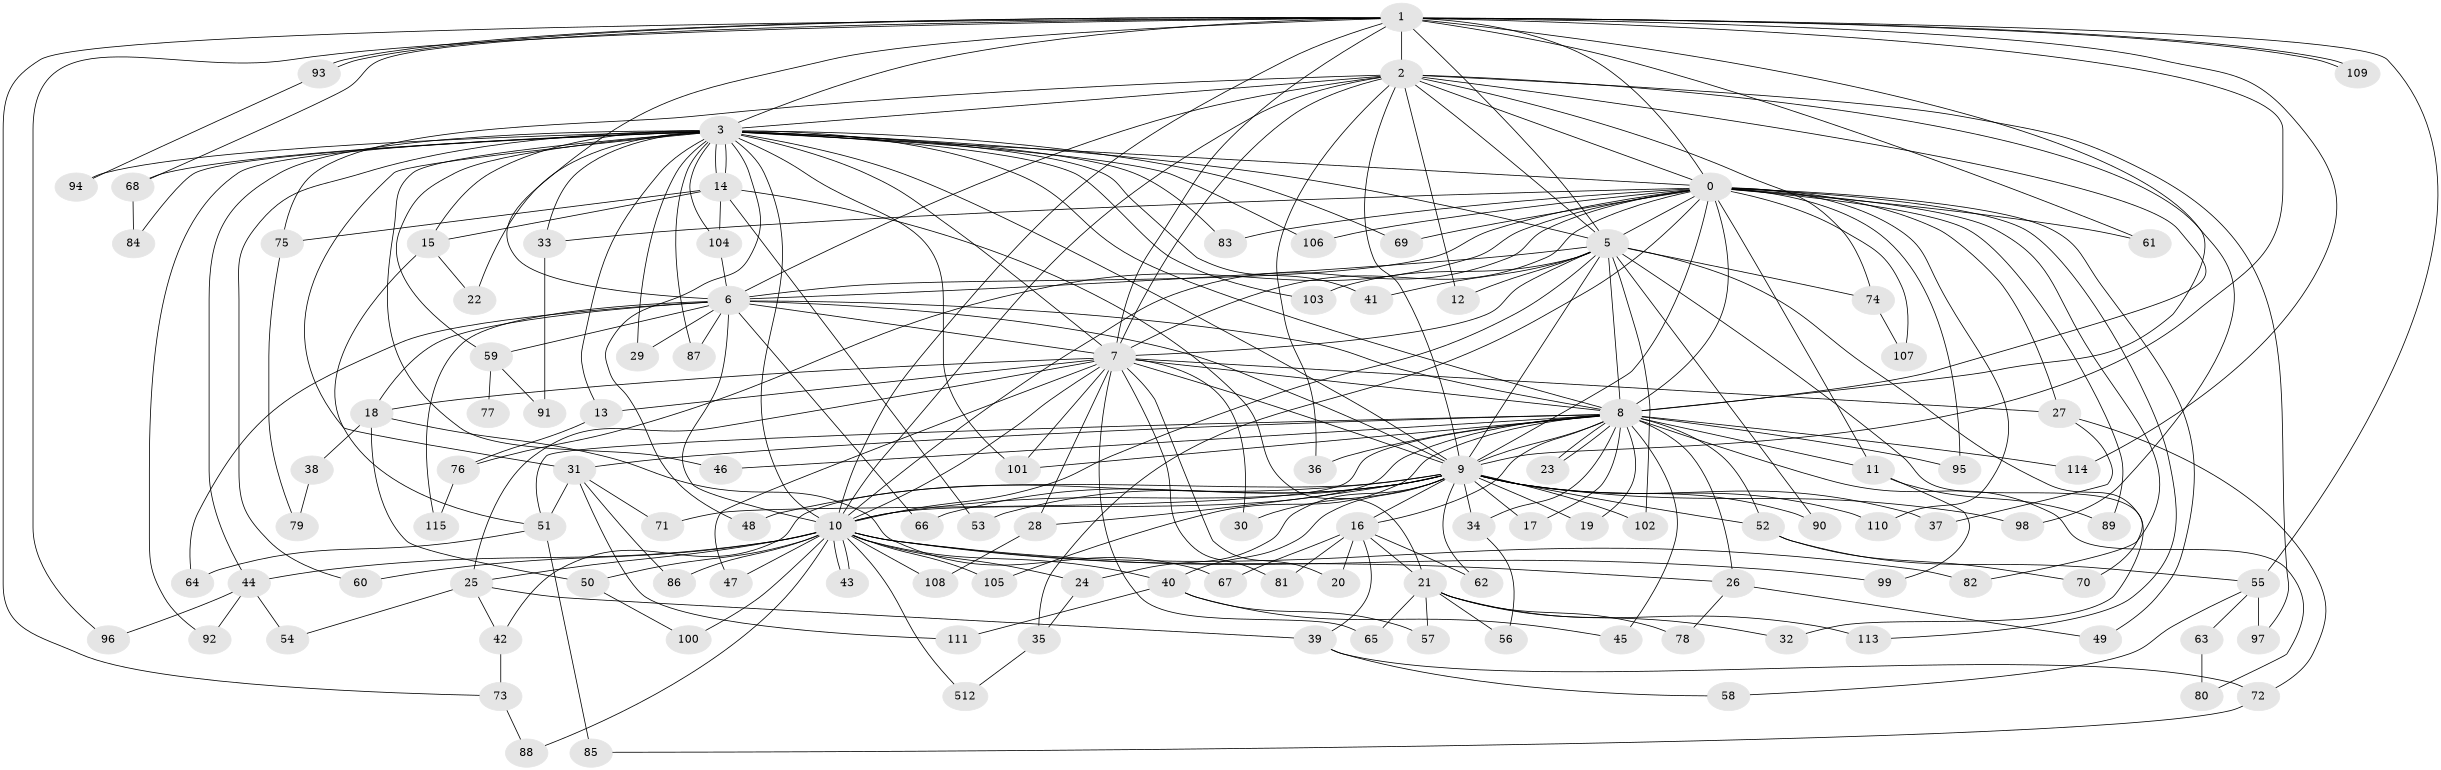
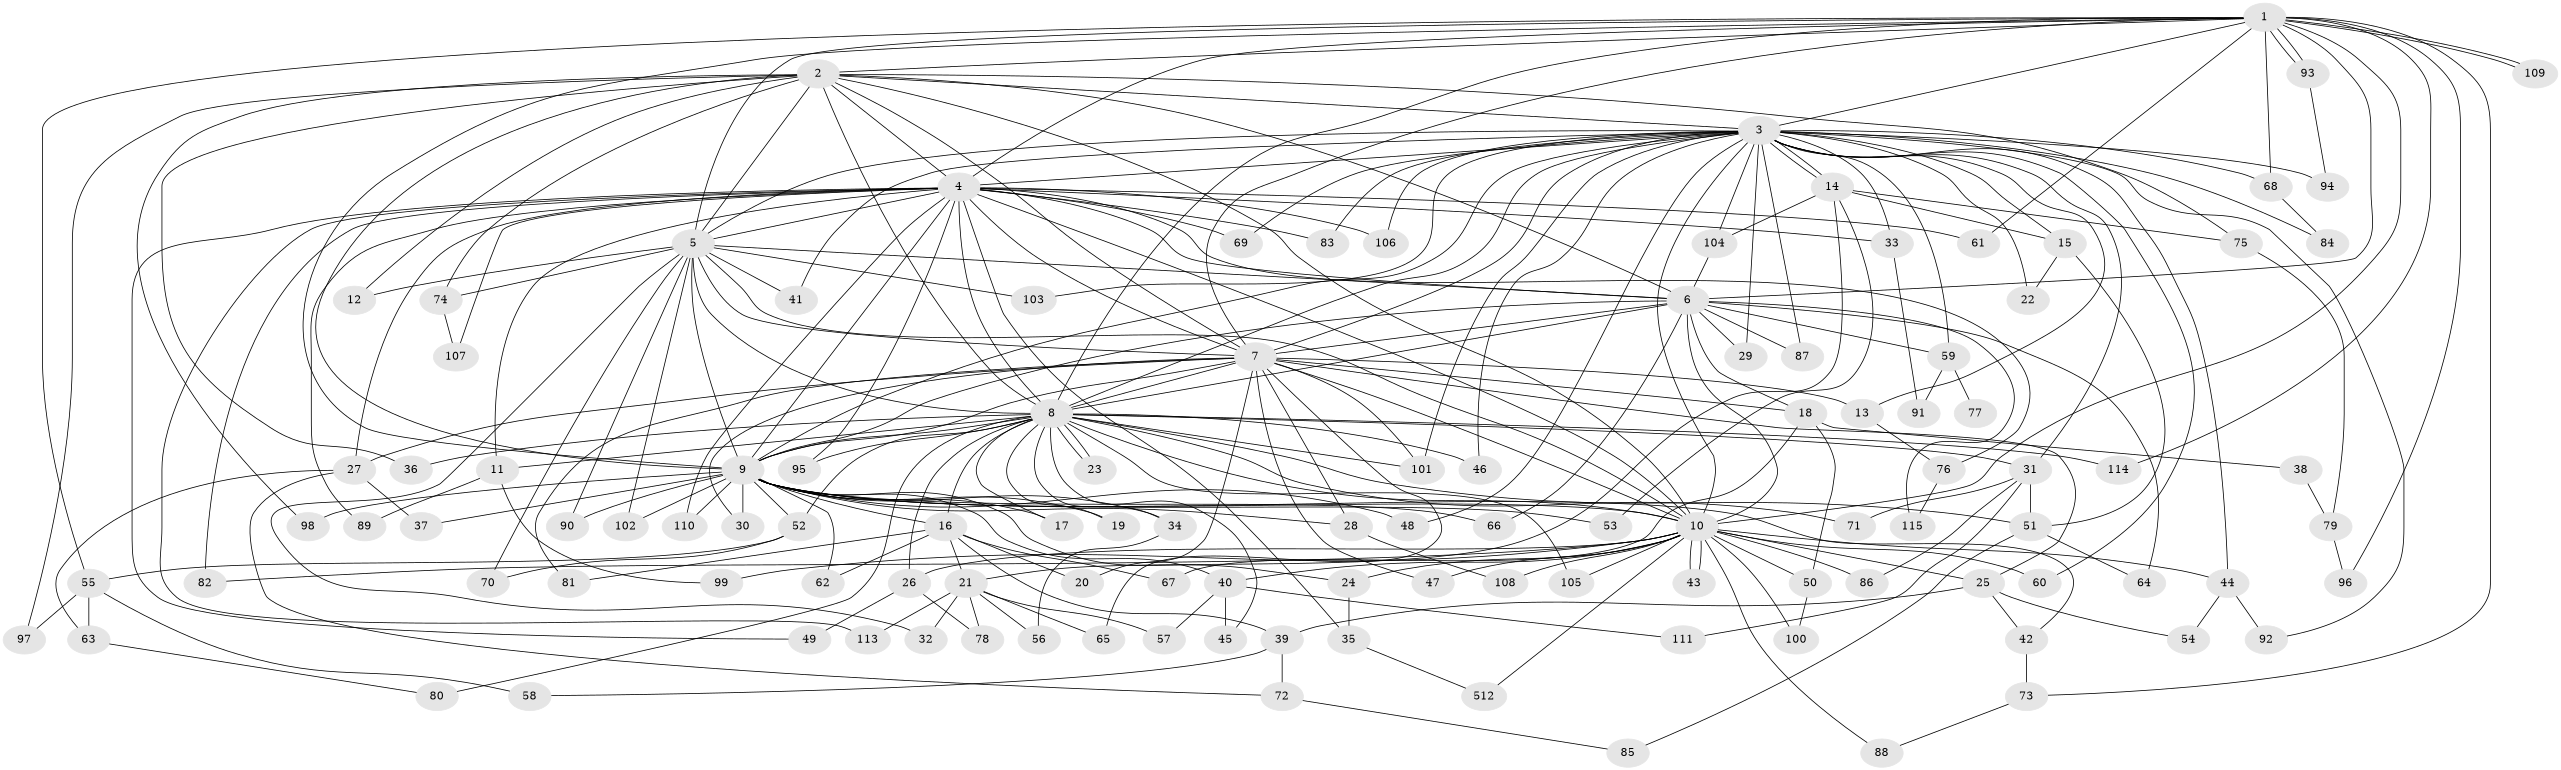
node "0": label "0" -> "4"
edge "27" -- "63": added
edge "44" -- "96": now "79" -- "96"
